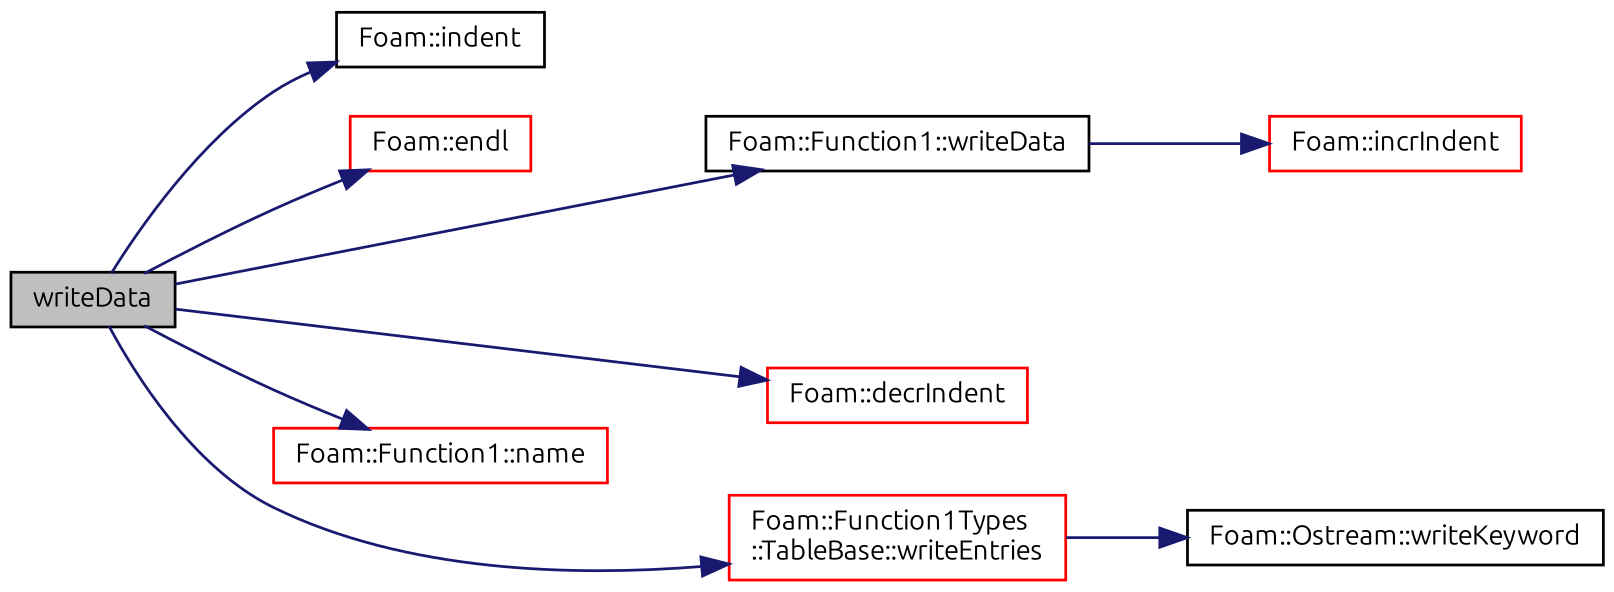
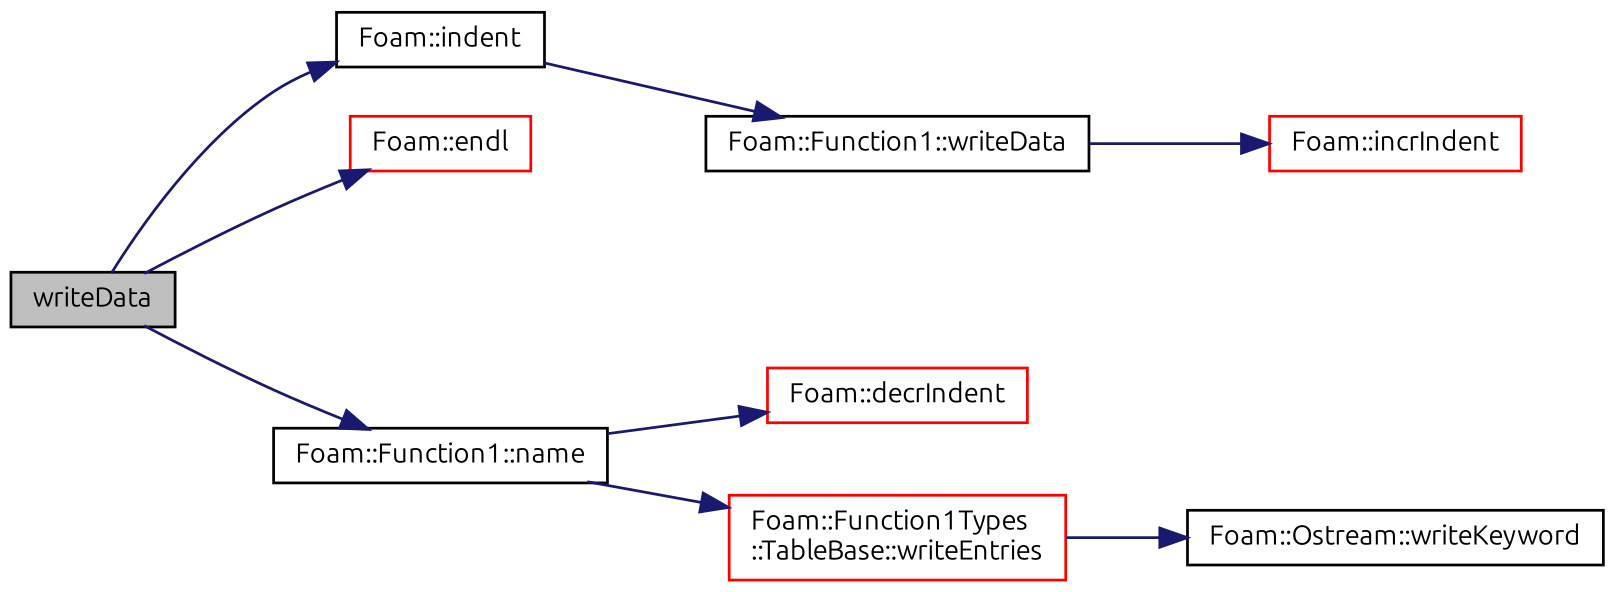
edge "writeData" -> "Foam::Function1::writeData": now "Foam::indent" -> "Foam::Function1::writeData"
edge "writeData" -> "Foam::decrIndent": now "Foam::Function1::name" -> "Foam::decrIndent"
node "Foam::Function1::name": color red -> black
edge "writeData" -> "Foam::Function1Types ::TableBase::writeEntries": now "Foam::Function1::name" -> "Foam::Function1Types ::TableBase::writeEntries"
